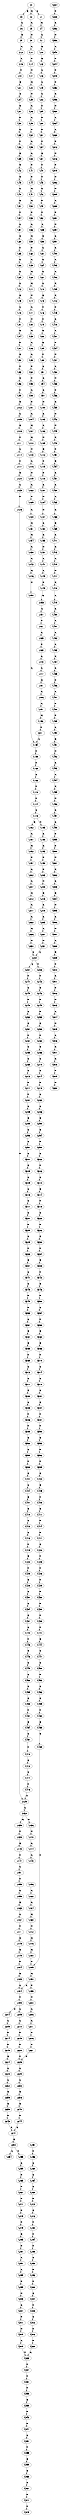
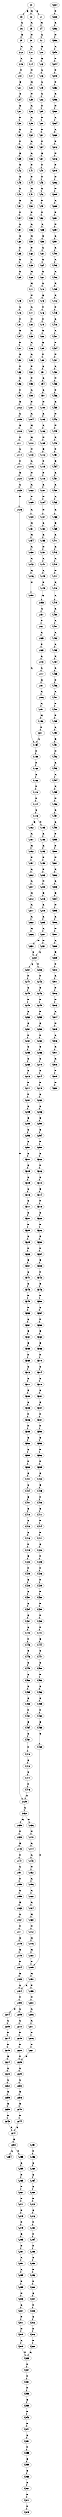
node "S72": removed
edge "S226" -> "S230": now "S227" -> "S230"
node "S152": added
